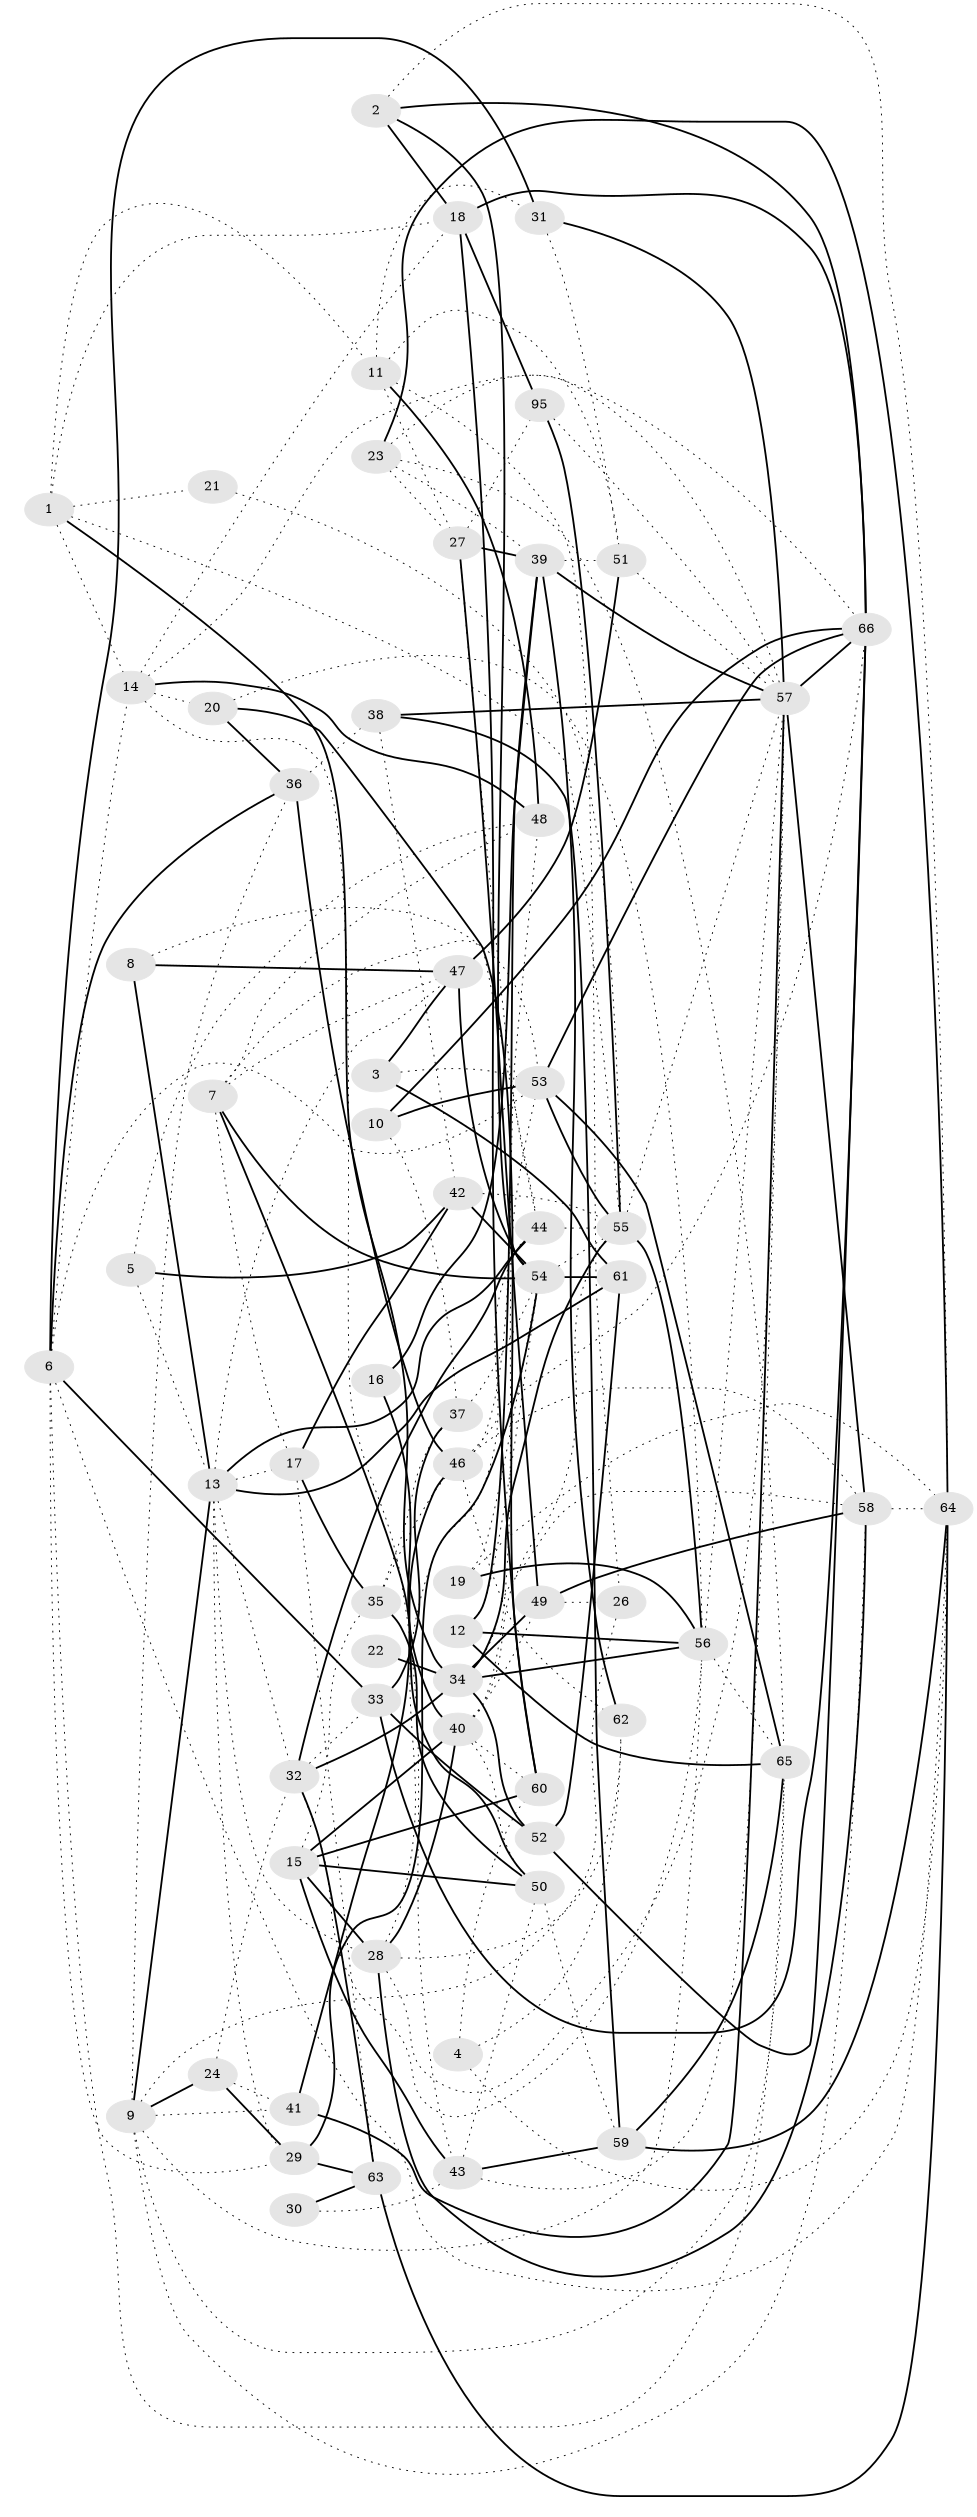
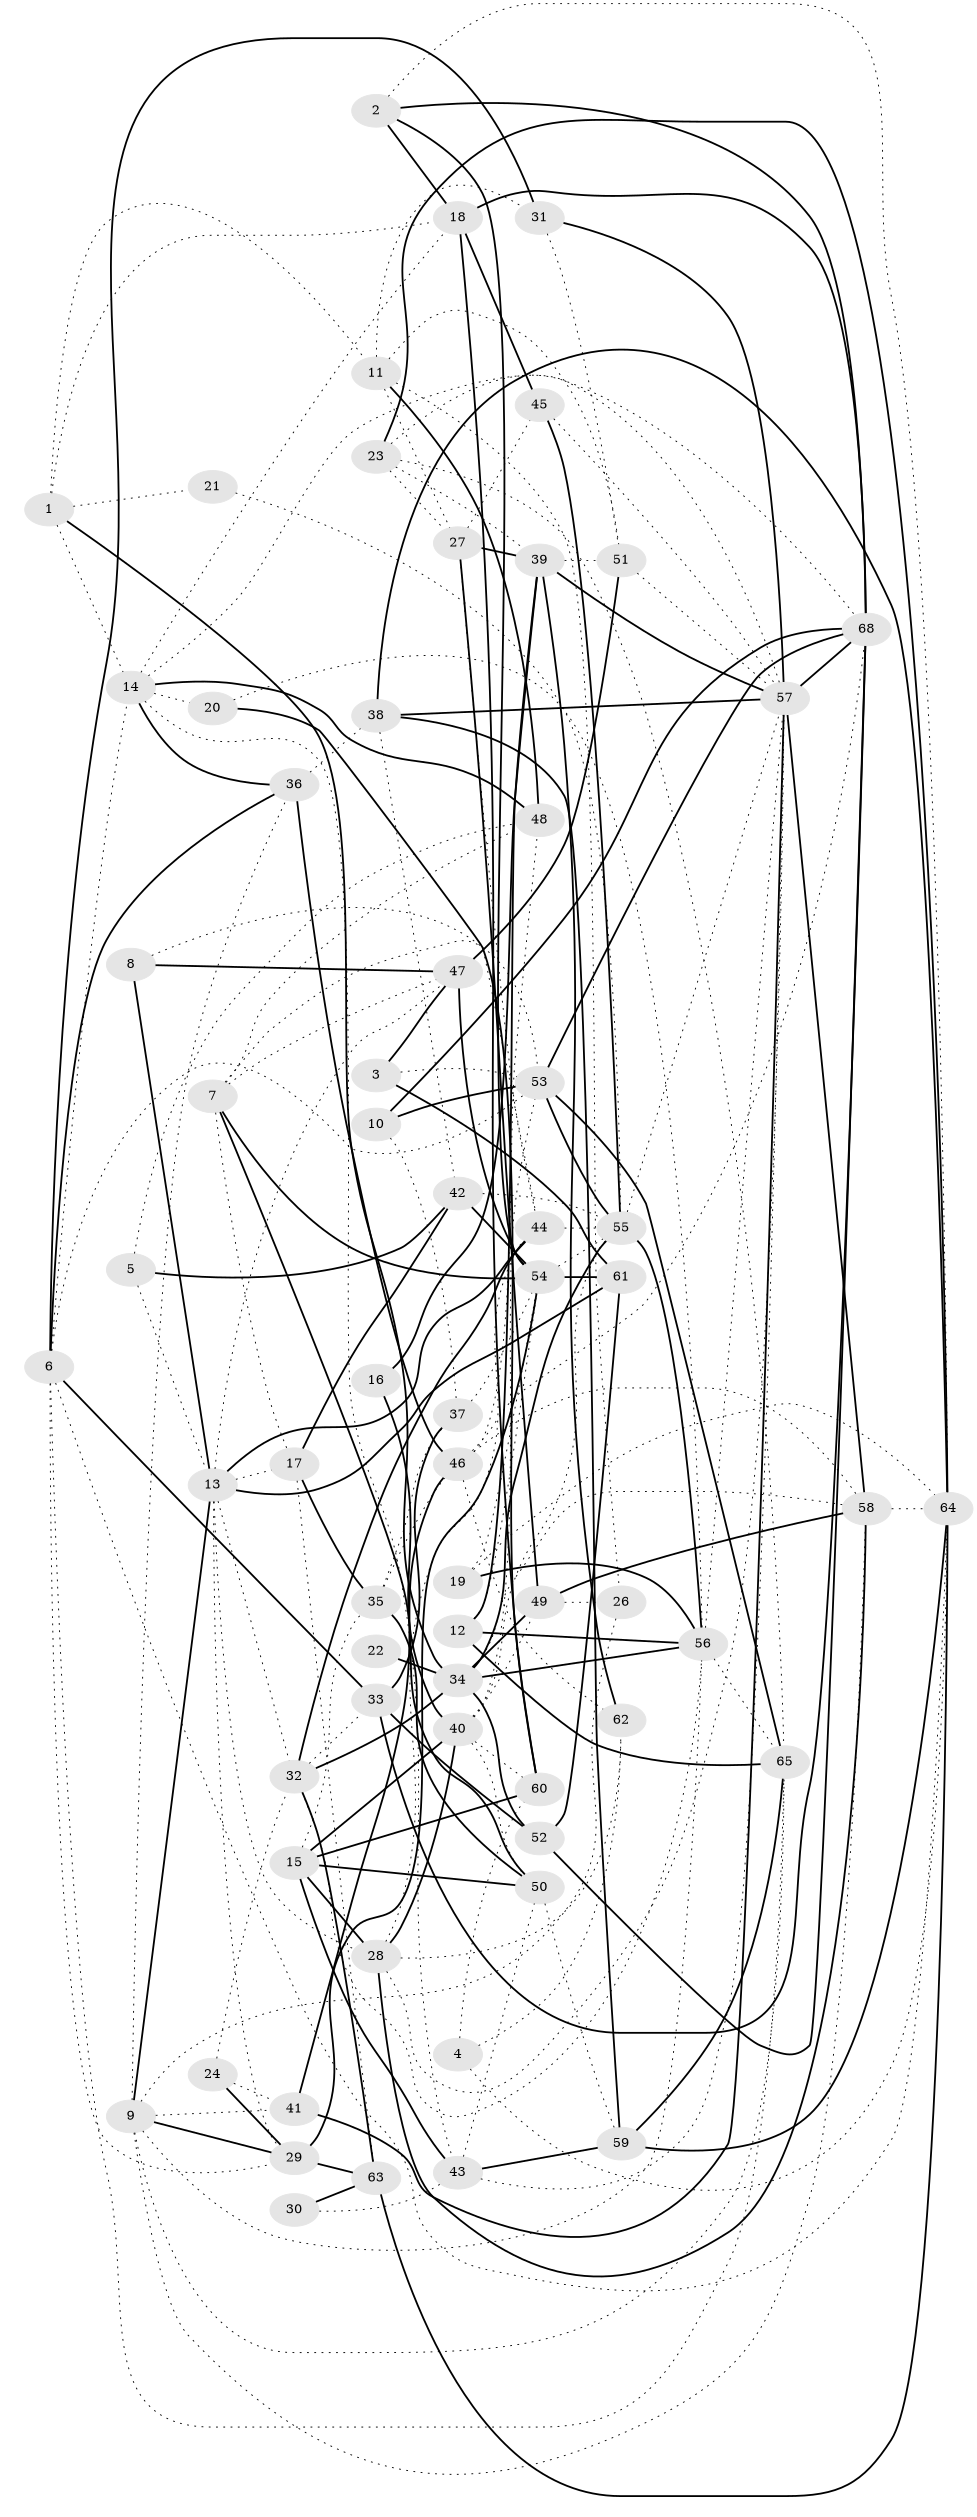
node "95": label "95" -> "45"
edge "38" -- "64": added
node "66": label "66" -> "68"
edge "1" -- "55": removed
edge "20" -- "36": now "14" -- "36"
edge "24" -- "9": now "29" -- "9"
